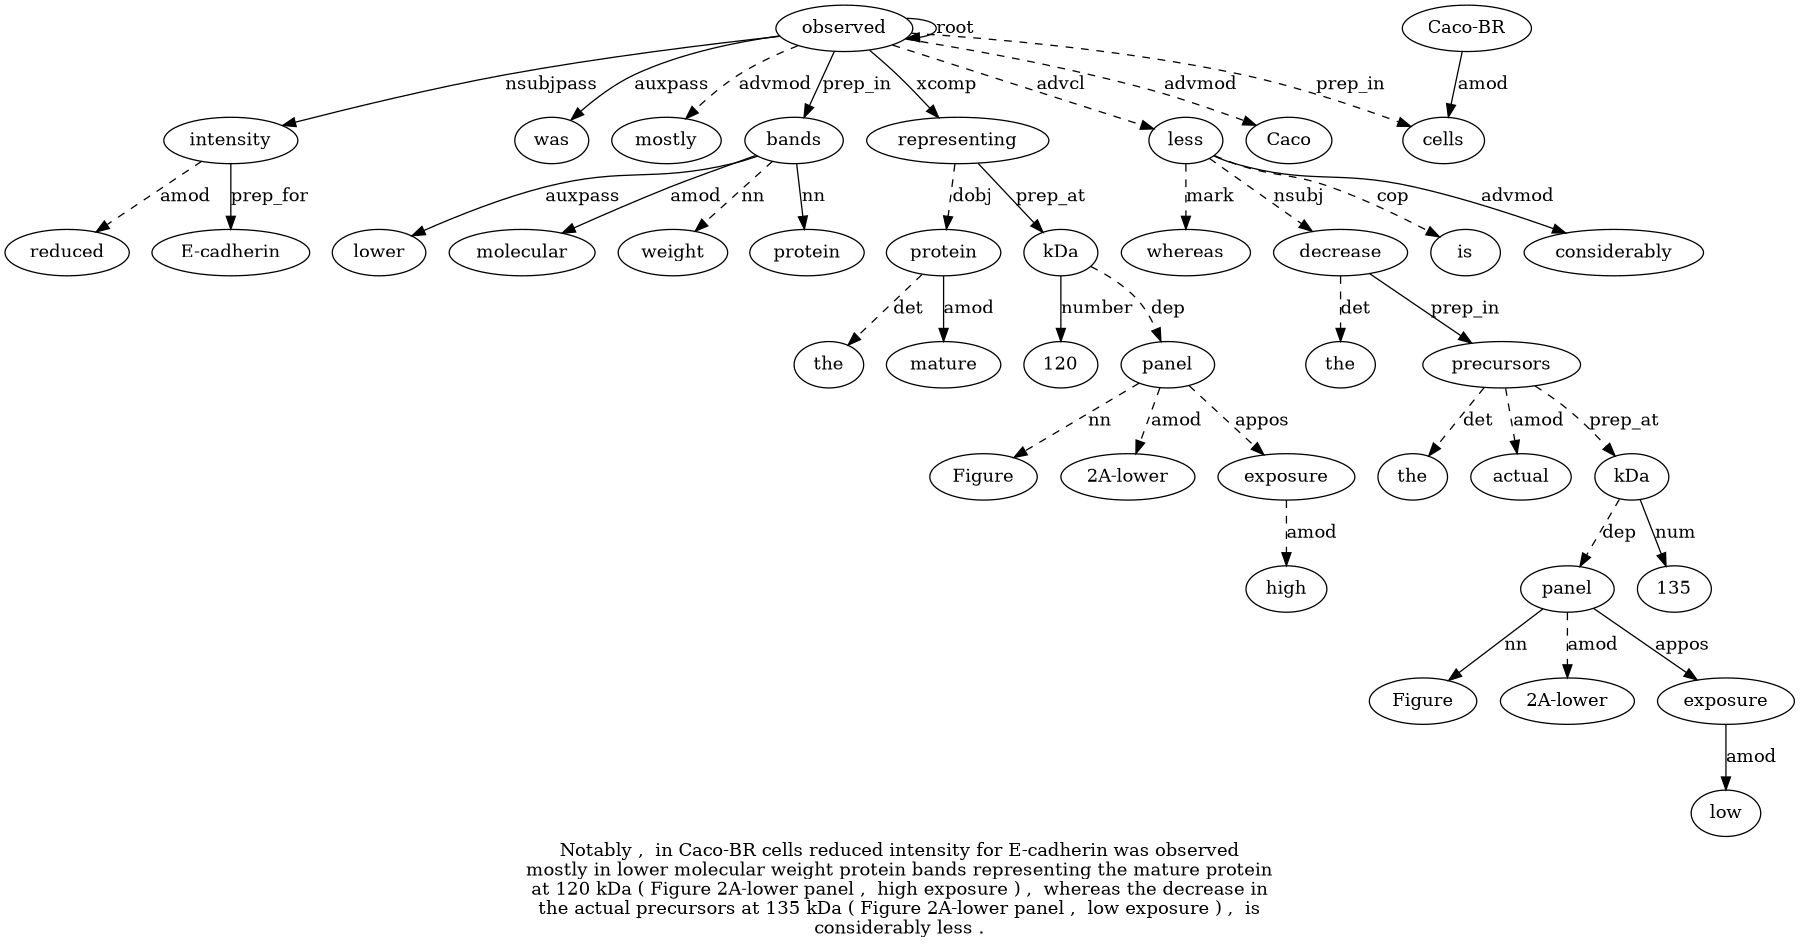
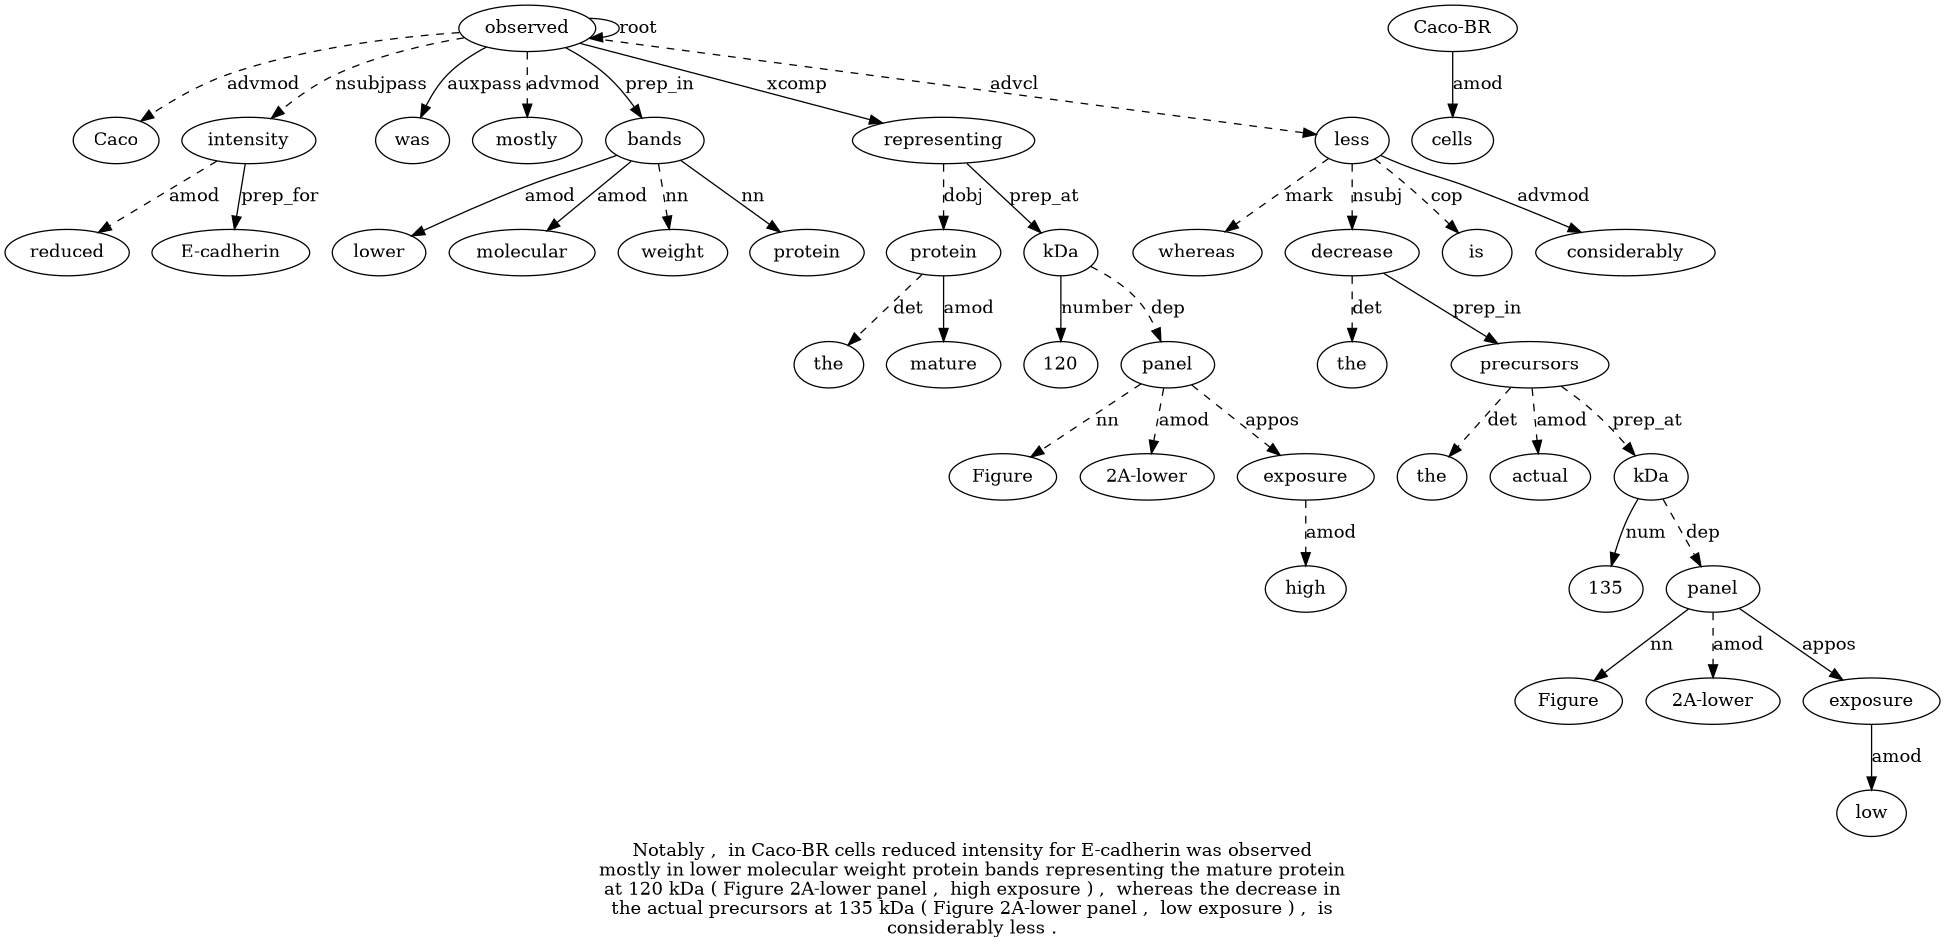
edge "observed" -> "cells": removed, label "prep_in"
edge "observed" -> "intensity": style solid -> dashed
edge "bands" -> "lower": label "auxpass" -> "amod"
